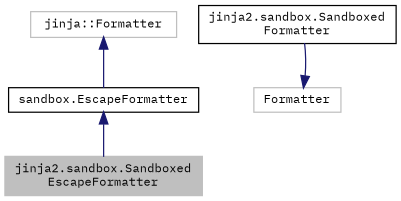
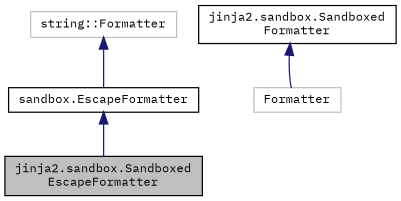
node "jinja::Formatter": label "jinja::Formatter" -> "string::Formatter"
edge "jinja2.sandbox.Sandboxed Formatter" -> "Formatter": reversed
node "jinja2.sandbox.Sandboxed EscapeFormatter": color grey75 -> black
